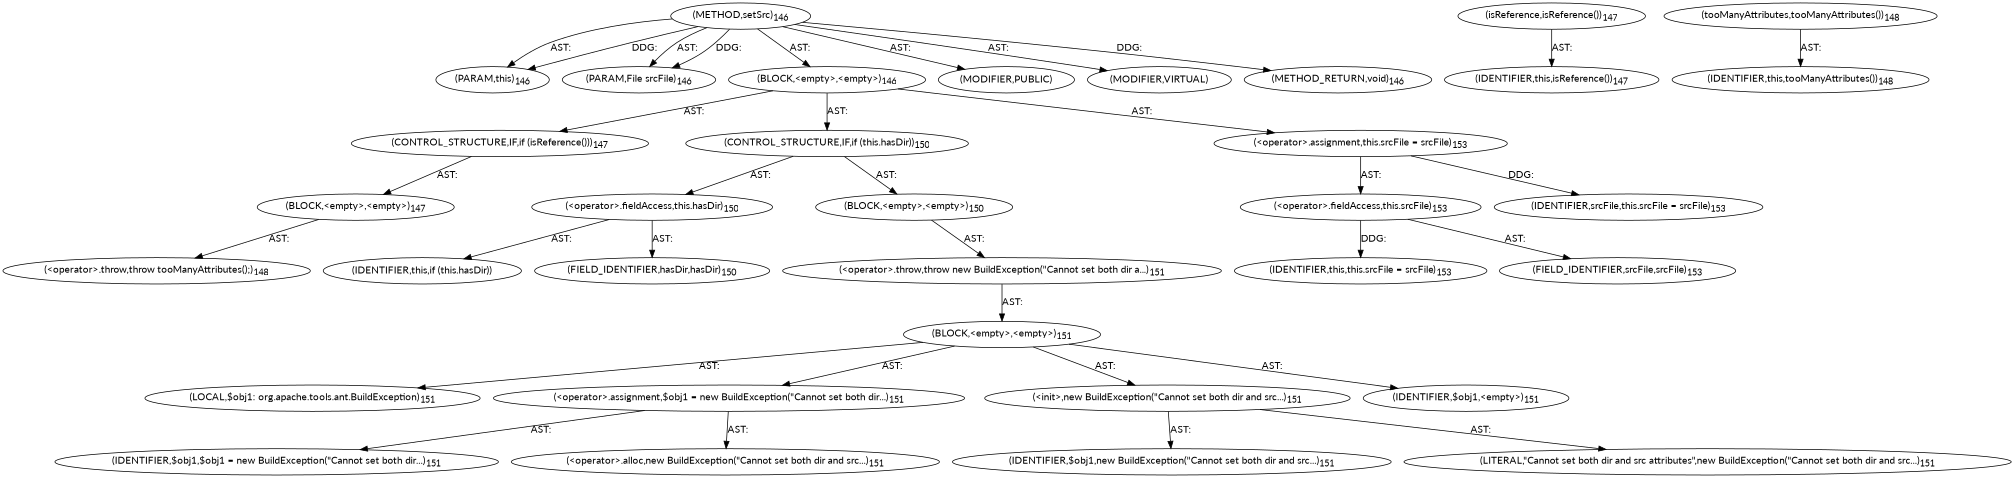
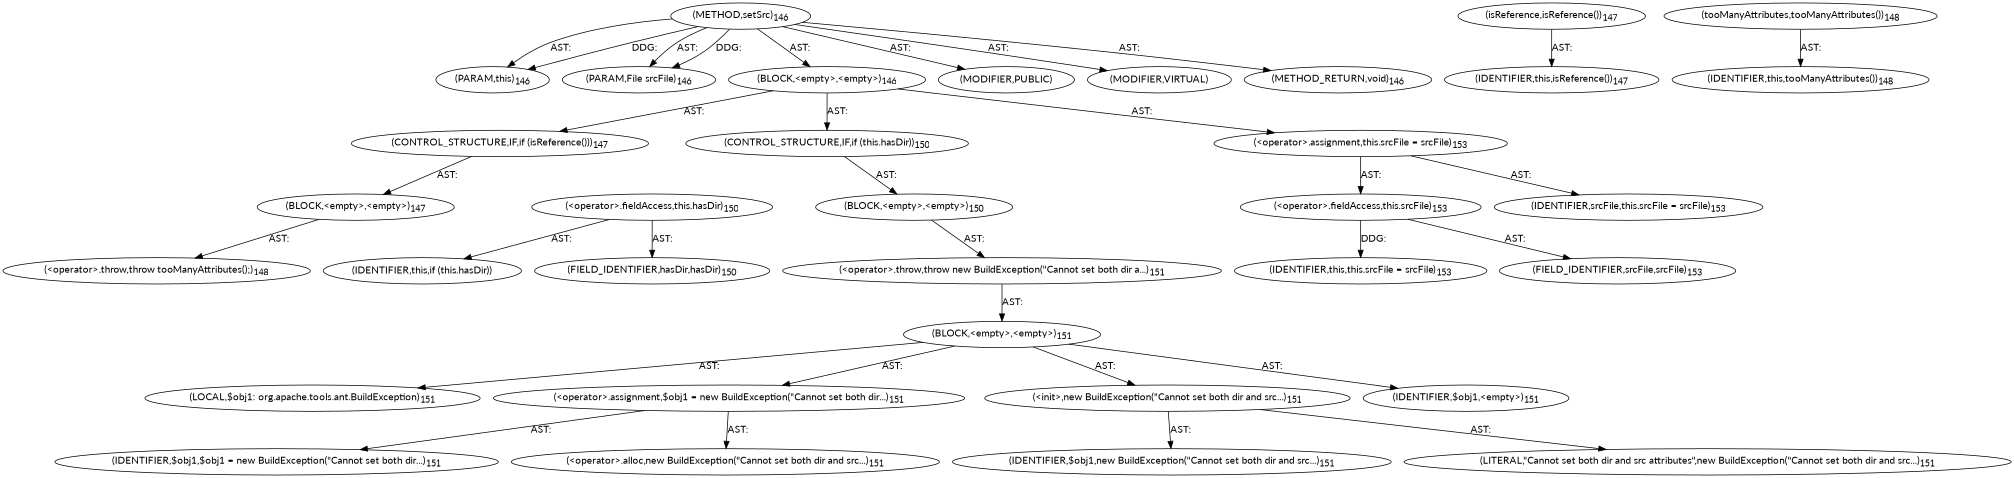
edge "(METHOD,setSrc)" -> "(METHOD_RETURN,void)": label "DDG: " -> "AST: "
edge "(CONTROL_STRUCTURE,IF,if (this.hasDir))" -> "(<operator>.fieldAccess,this.hasDir)": removed, label "AST:"
edge "(<operator>.assignment,this.srcFile = srcFile)" -> "(IDENTIFIER,srcFile,this.srcFile = srcFile)": label "DDG: " -> "AST: "
